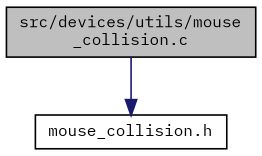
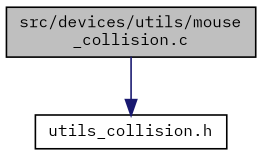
node "mouse_collision.h": label "mouse_collision.h" -> "utils_collision.h"
